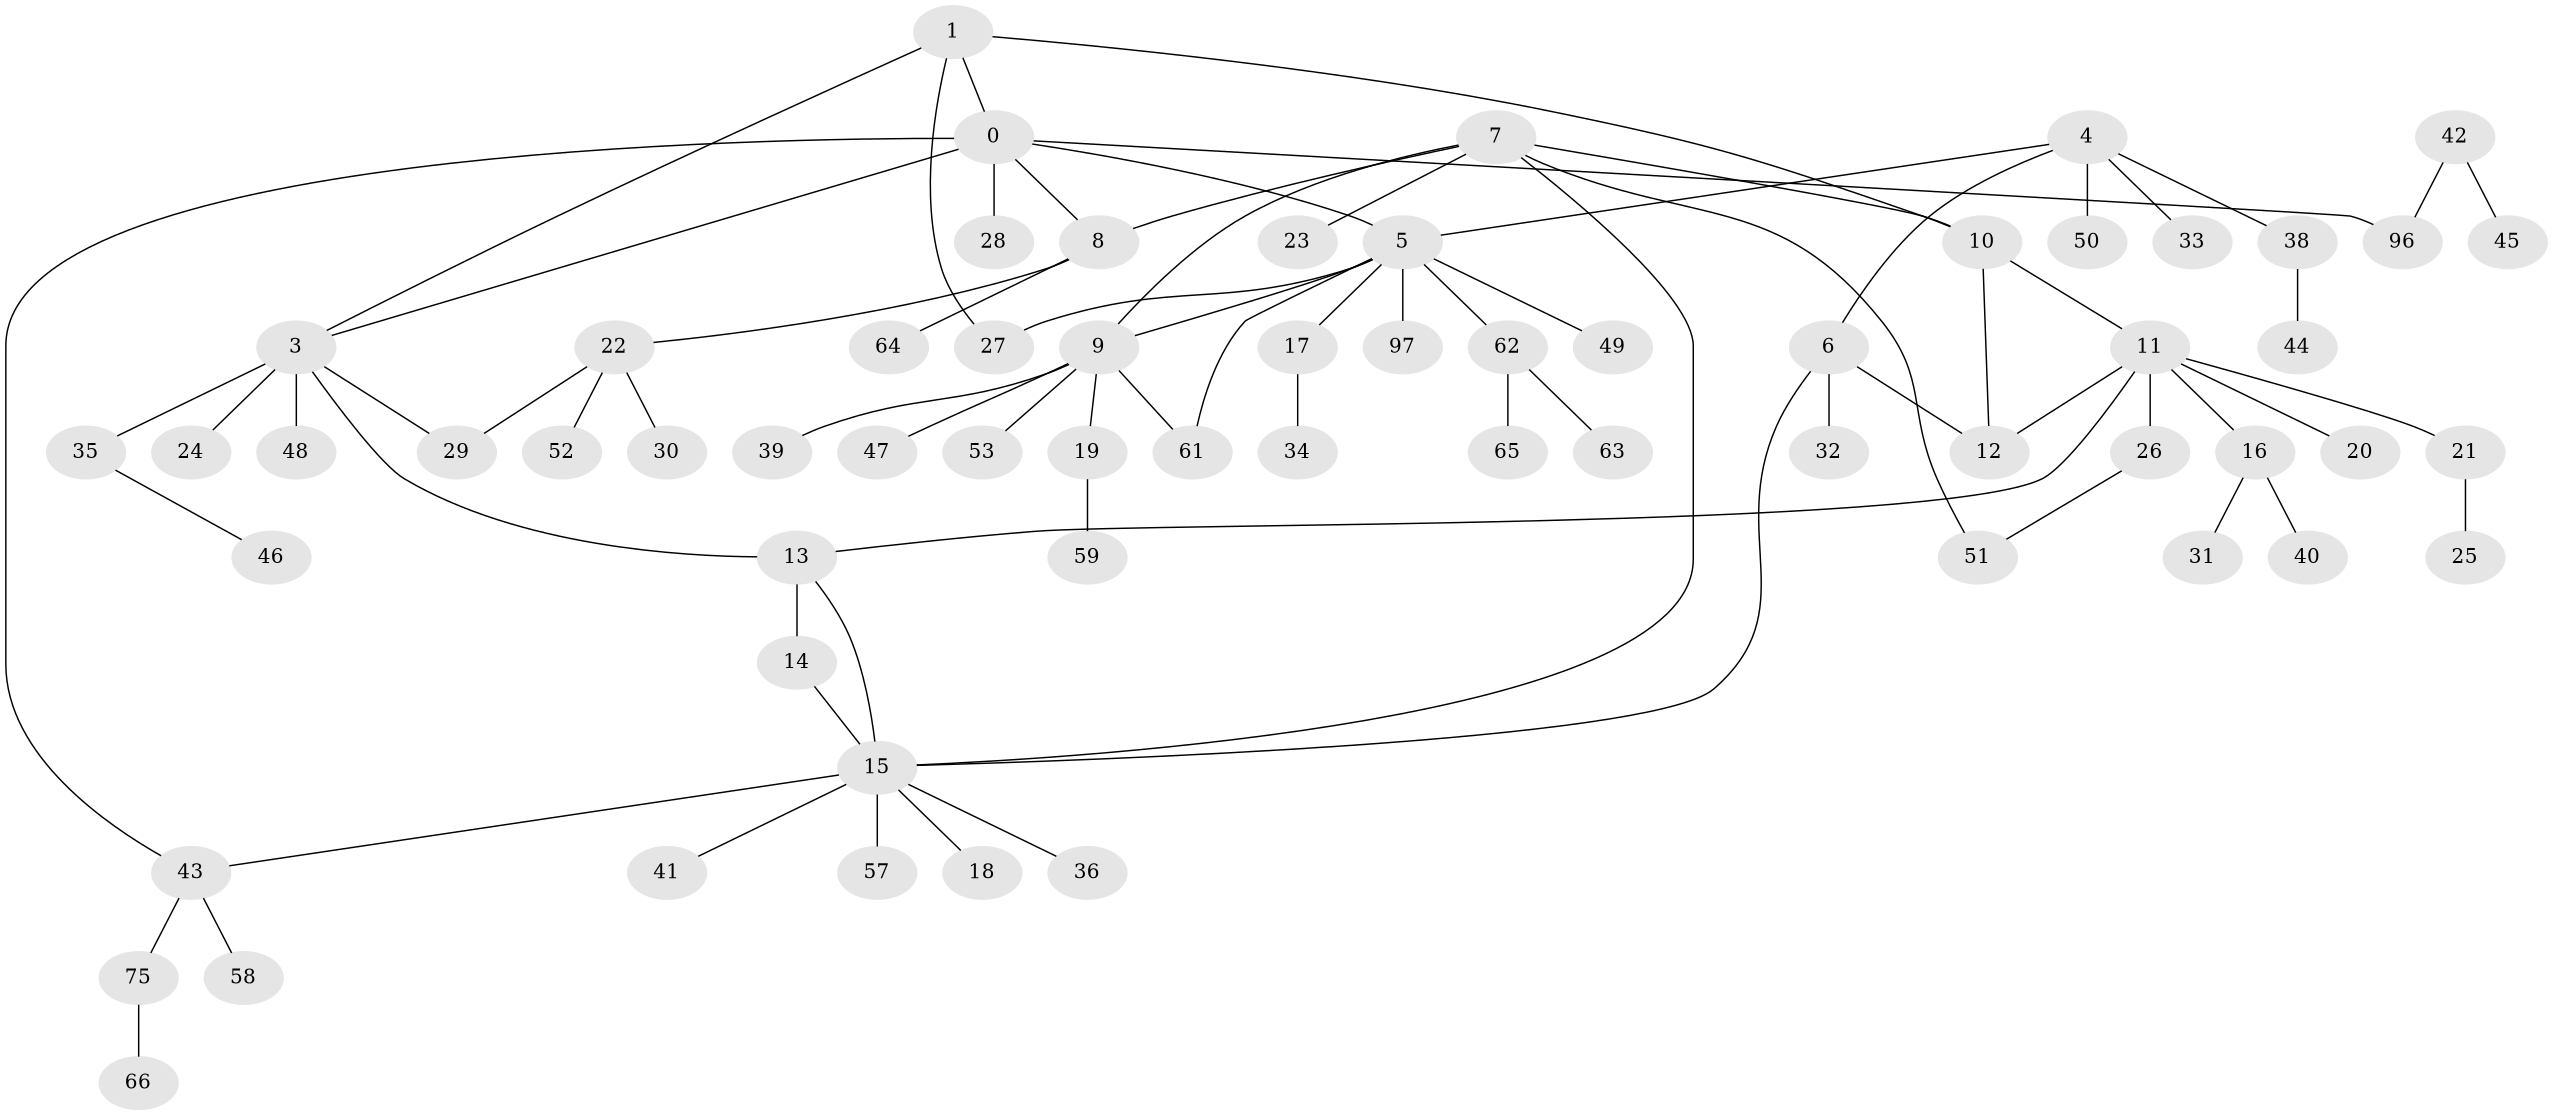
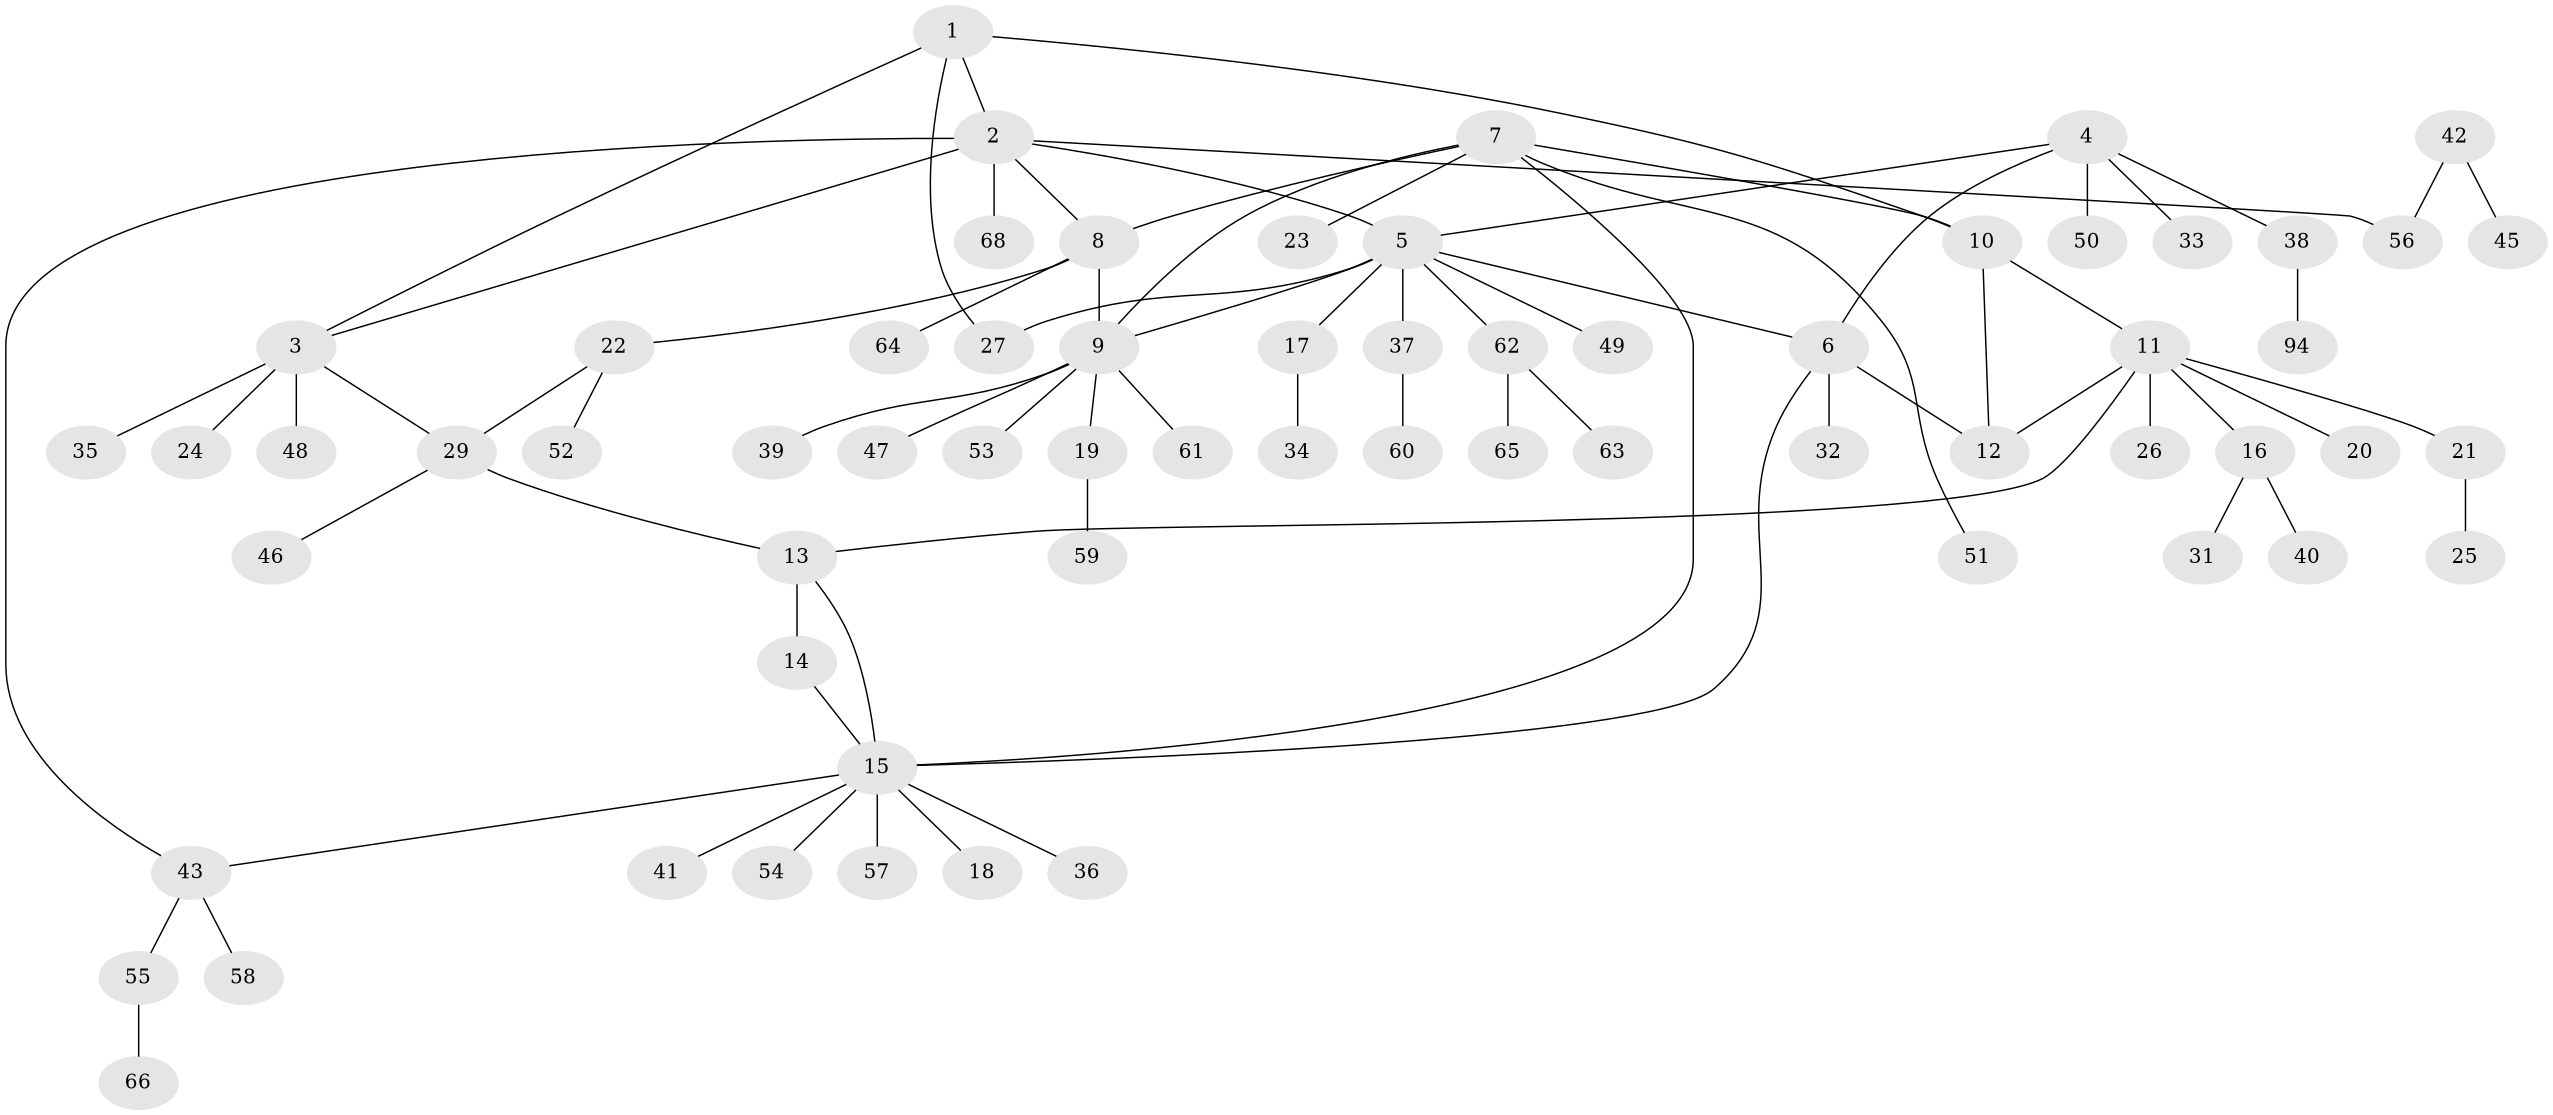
node "0": label "0" -> "2"
node "28": label "28" -> "68"
node "96": label "96" -> "56"
edge "8" -- "9": added
edge "5" -- "61": now "5" -- "6"
node "97": label "97" -> "37"
node "44": label "44" -> "94"
node "30": removed
node "60": added
edge "35" -- "46": now "29" -- "46"
edge "26" -- "51": removed
edge "3" -- "13": now "29" -- "13"
node "54": added
node "75": label "75" -> "55"
